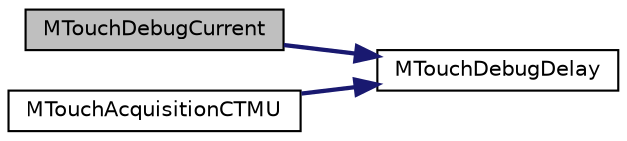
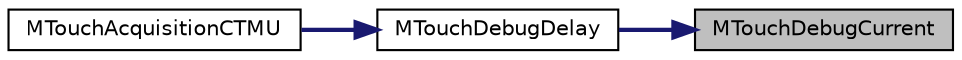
edge "MTouchDebugCurrent" -> "MTouchDebugDelay": reversed
